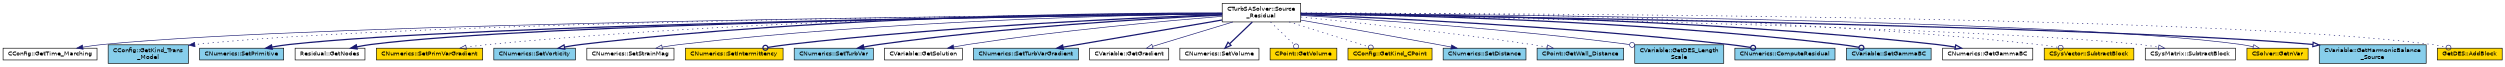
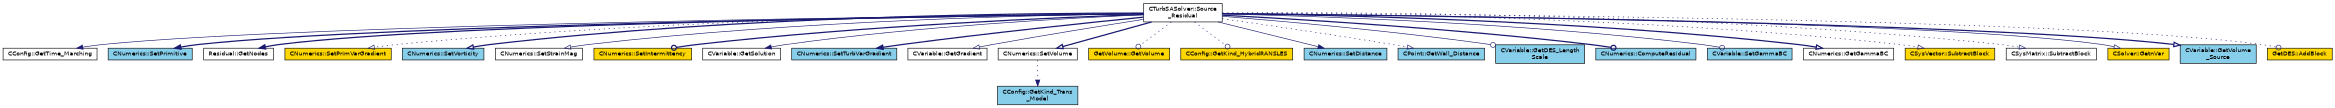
edge "CTurbSASolver::Source _Residual" -> "CSysVector::SubtractBlock": arrowhead odot -> onormal
edge "CTurbSASolver::Source _Residual" -> "CConfig::GetKind_Trans _Model": now "CNumerics::SetVolume" -> "CConfig::GetKind_Trans _Model"
edge "CTurbSASolver::Source _Residual" -> "CVariable::SetGammaBC": style bold -> solid
node "CNumerics::SetTurbVar": removed
node "CPoint::GetVolume": label "CPoint::GetVolume" -> "GetVolume::GetVolume"
node "CConfig::GetKind_CPoint": label "CConfig::GetKind_CPoint" -> "CConfig::GetKind_HybridRANSLES"
node "CVariable::GetHarmonicBalance _Source": label "CVariable::GetHarmonicBalance _Source" -> "CVariable::GetVolume _Source"
